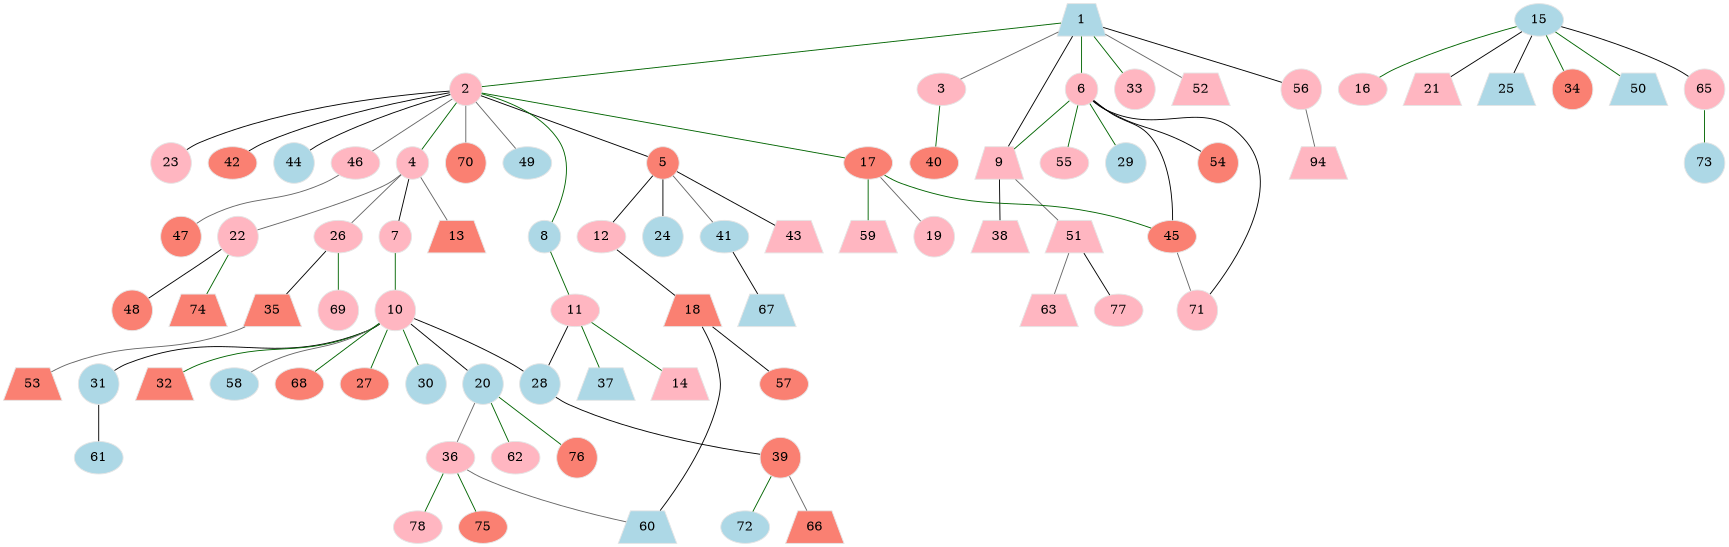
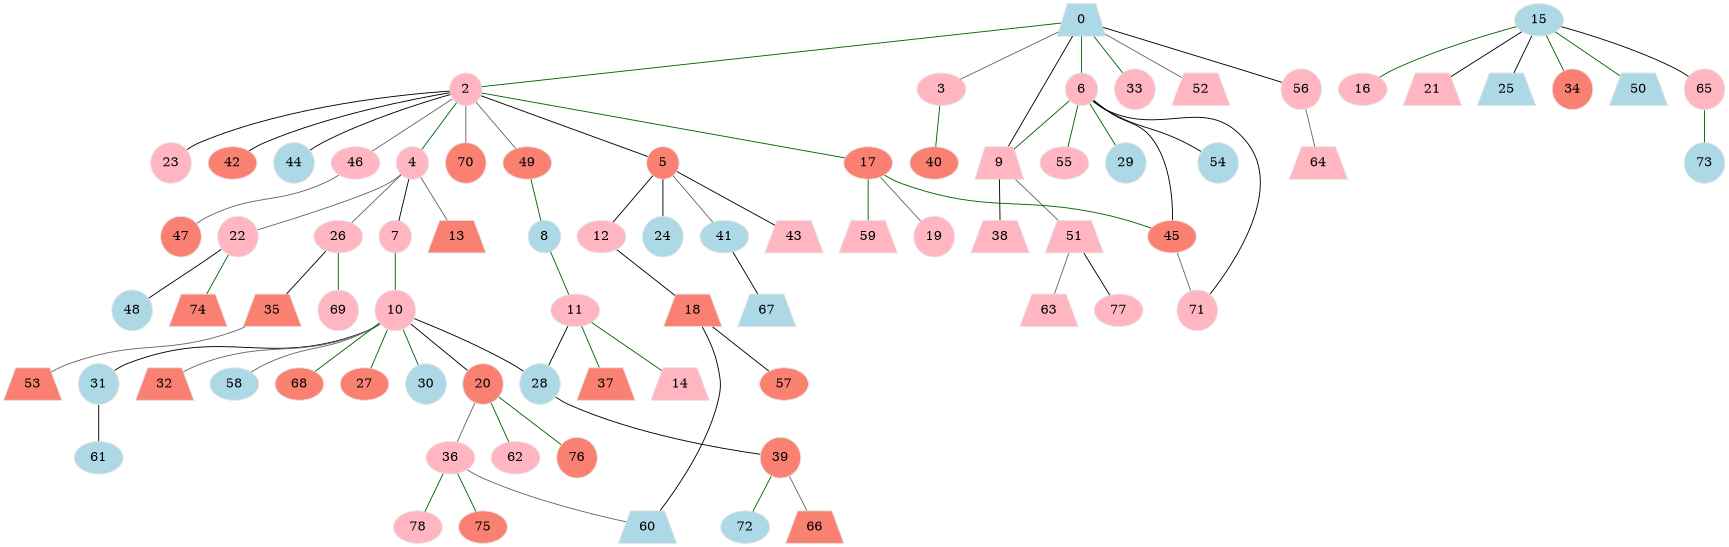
node "1": label "1" -> "0"
edge "2" -- "8": now "49" -- "8"
node "49": fillcolor lightblue -> salmon
node "54": fillcolor salmon -> lightblue
node "94": label "94" -> "64"
node "48": fillcolor salmon -> lightblue
edge "10" -- "32": color darkgreen -> gray40
node "20": fillcolor lightblue -> salmon
node "37": fillcolor lightblue -> salmon
